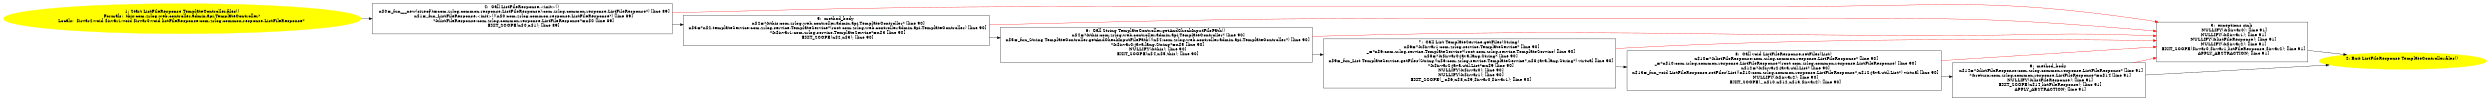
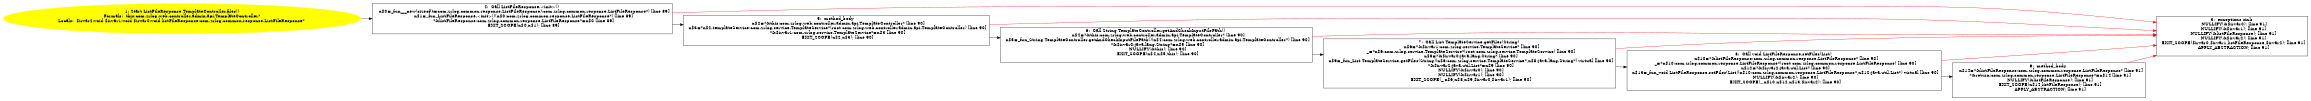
node "2: Exit ListFileResponse TemplateController.files()": removed
